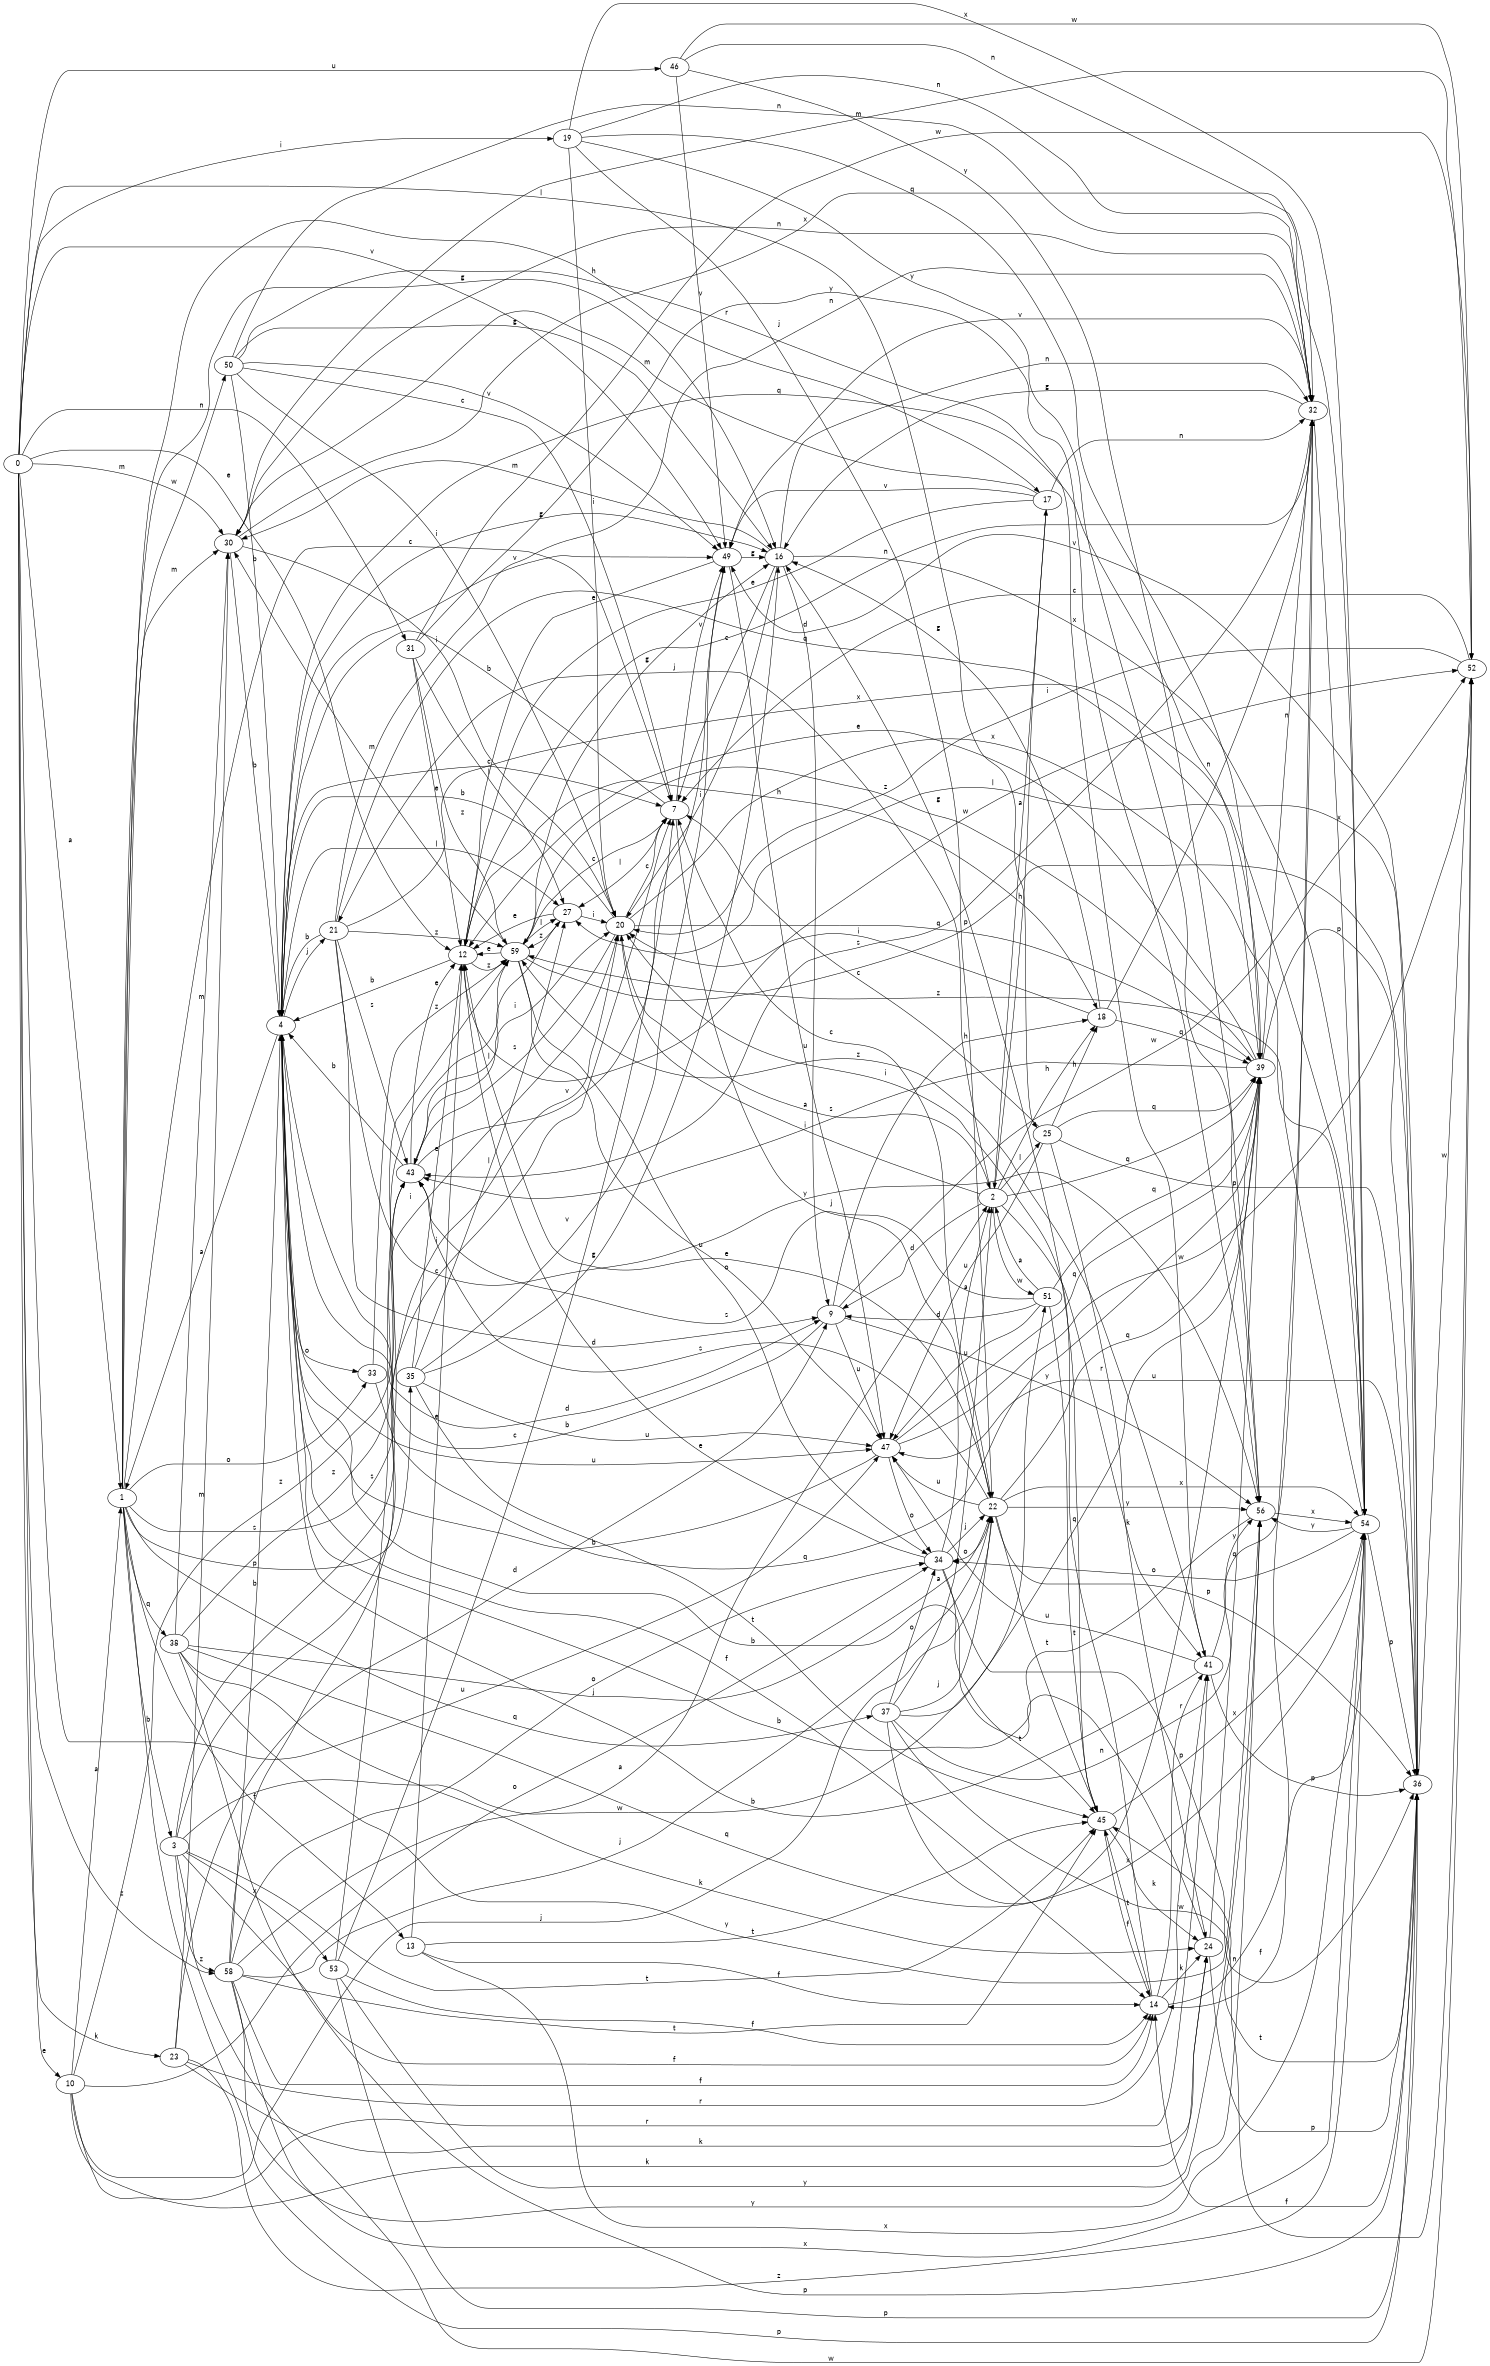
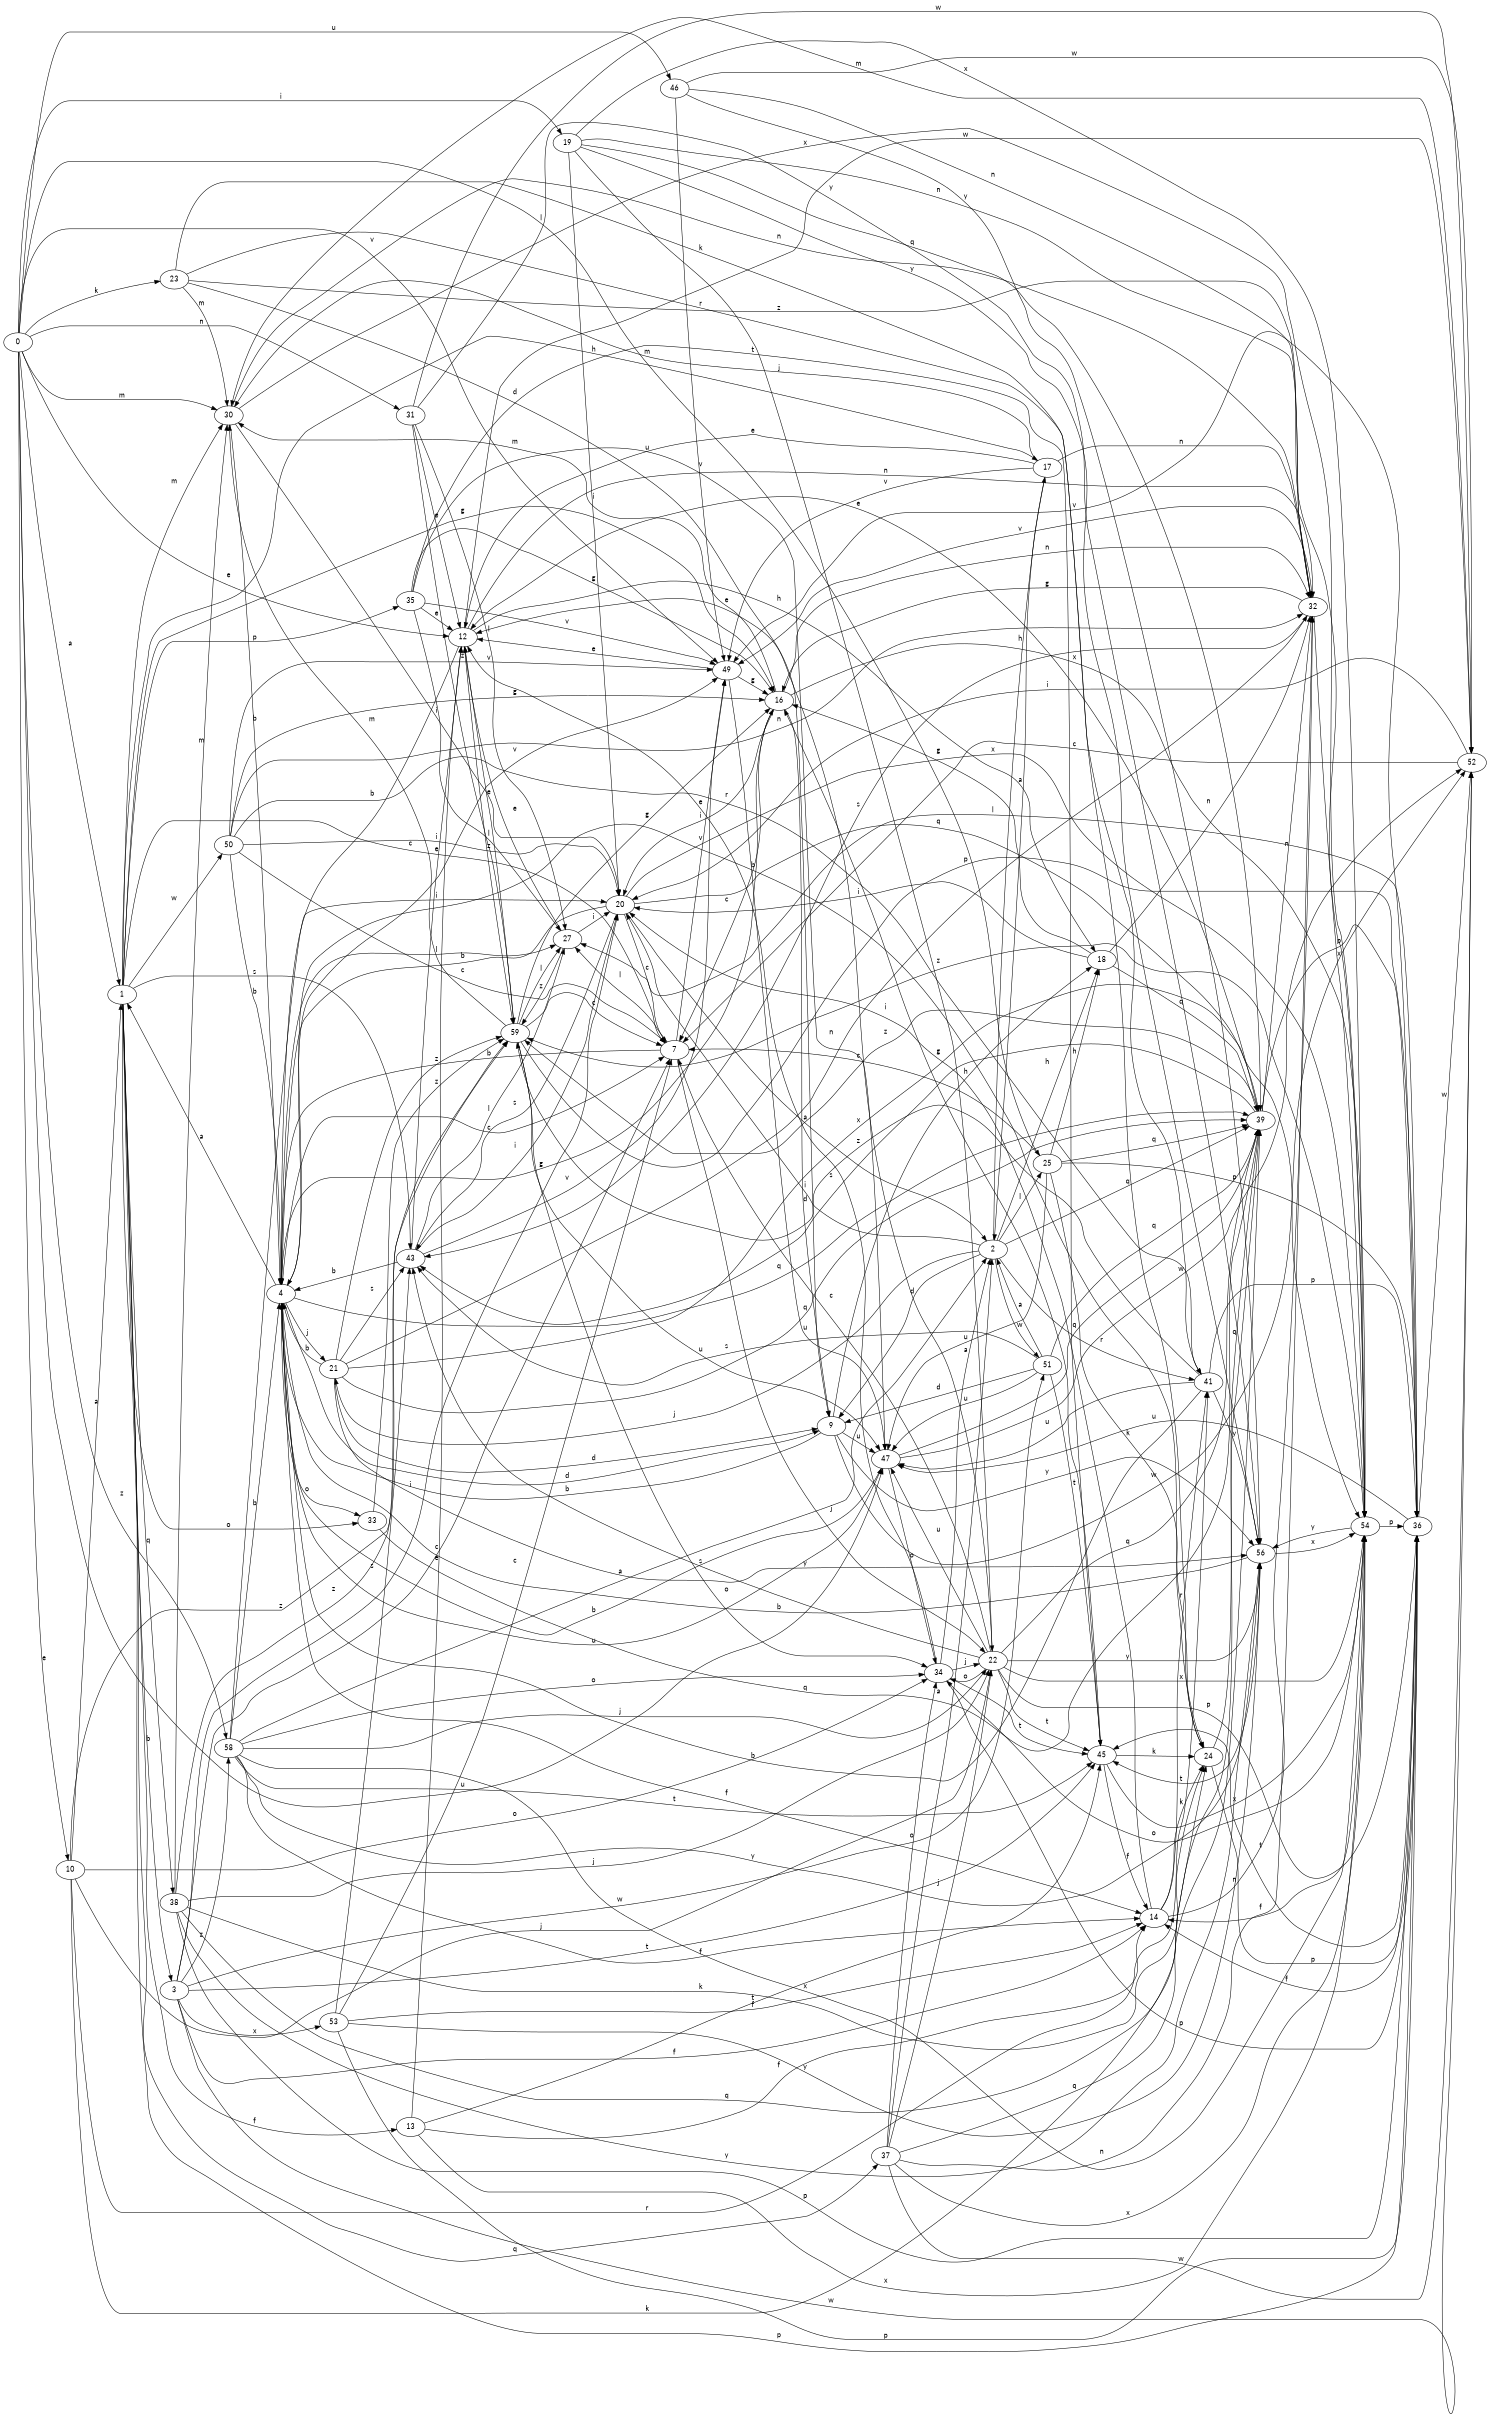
edge "14" -> "45": now "56" -> "45"
